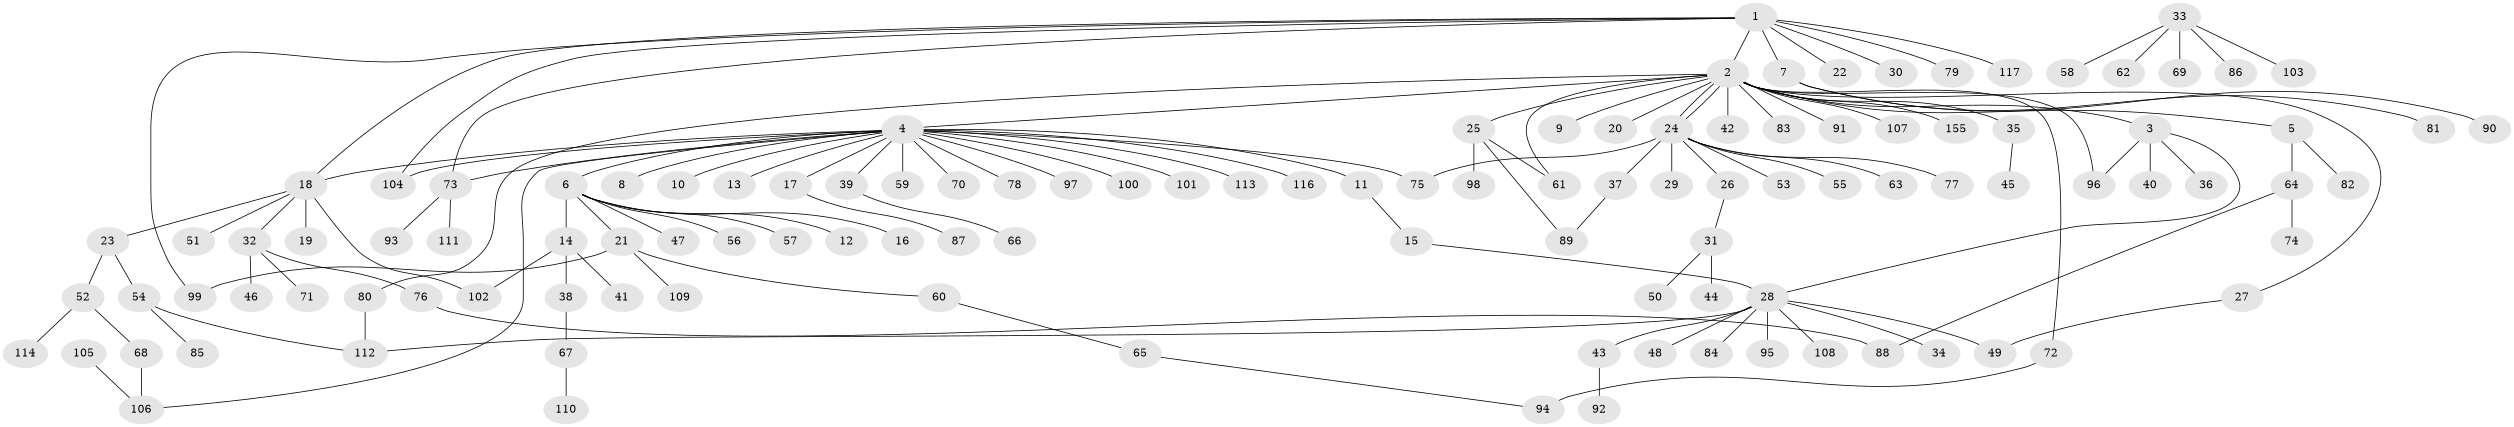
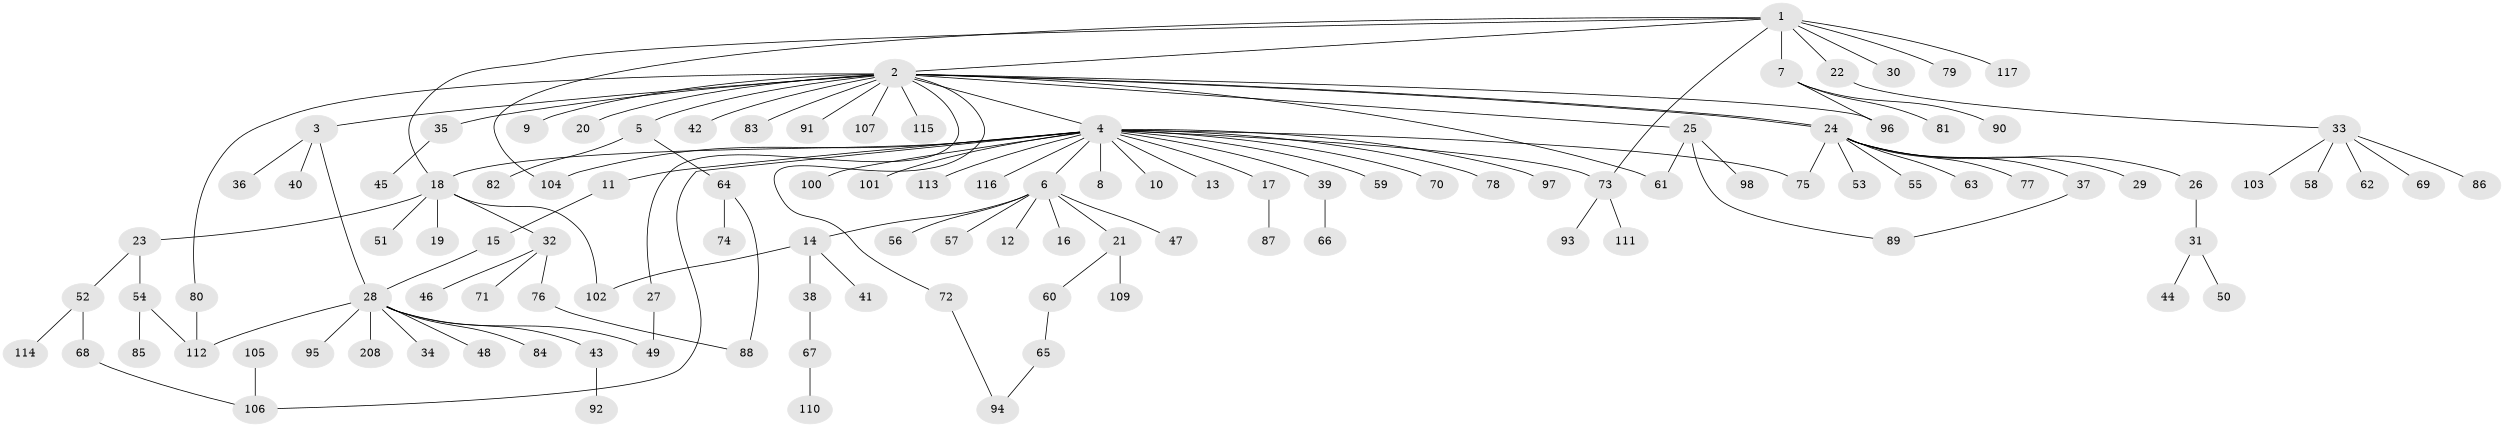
edge "22" -- "33": added
node "155": label "155" -> "115"
edge "3" -- "96": now "7" -- "96"
node "99": removed
node "108": label "108" -> "208"
